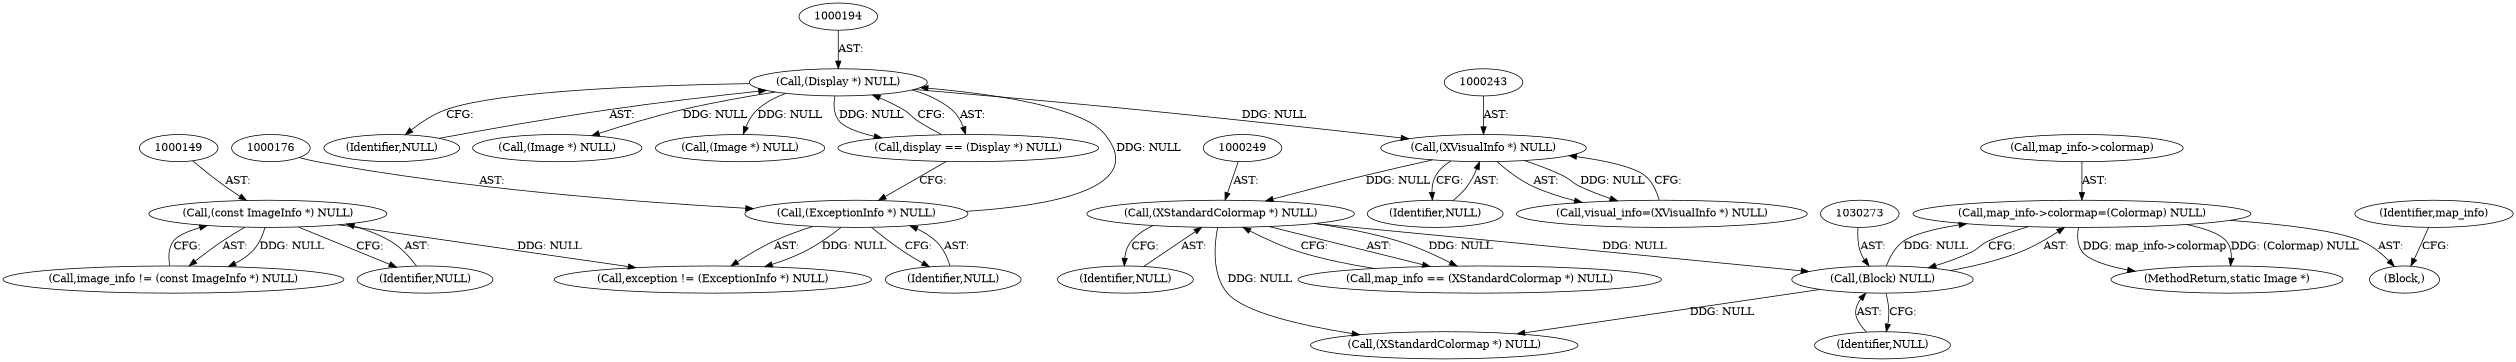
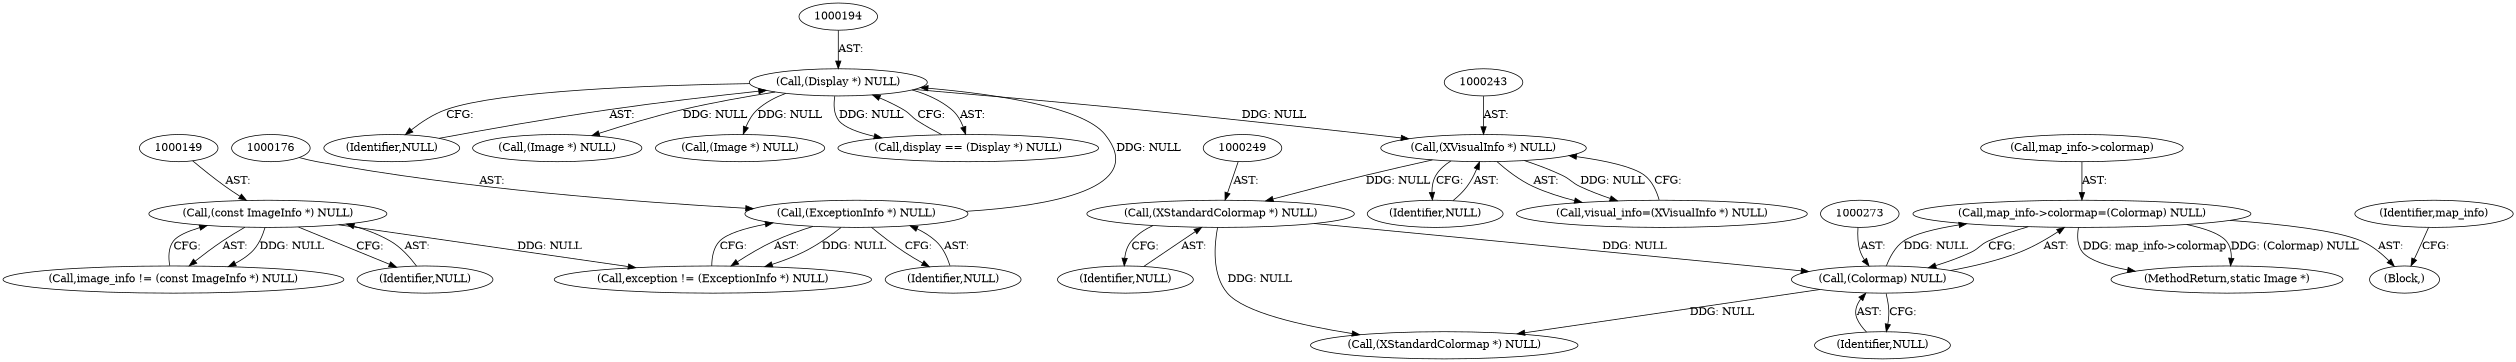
edge "(Call,display == (Display *) NULL)" -> "(Call,(ExceptionInfo *) NULL)": now "(Call,exception != (ExceptionInfo *) NULL)" -> "(Call,(ExceptionInfo *) NULL)"
node "1030273": label "1030273" -> "1000273"
node "(Call,map_info == (XStandardColormap *) NULL)": removed
node "(Call,(Block) NULL)": label "(Call,(Block) NULL)" -> "(Call,(Colormap) NULL)"
